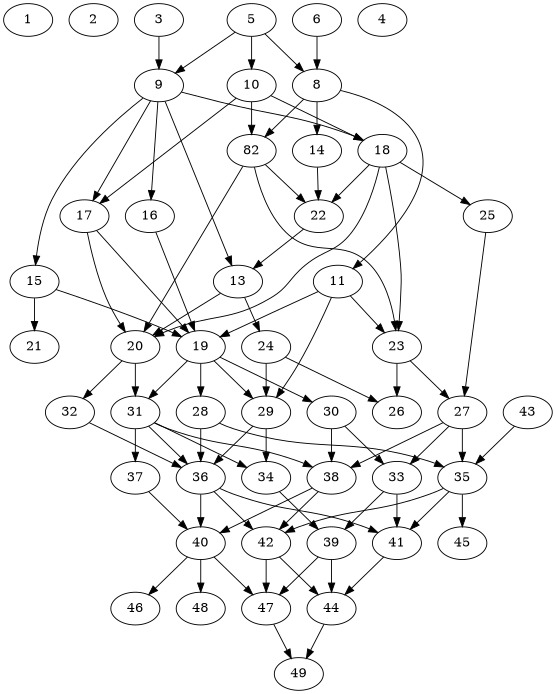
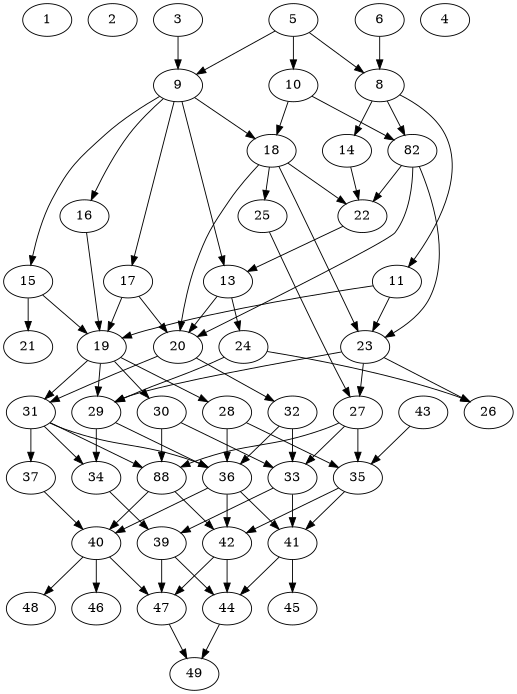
edge "10" -> "17": removed
edge "11" -> "29": now "23" -> "29"
edge "32" -> "33": added
node "38": label "38" -> "88"
edge "35" -> "45": now "41" -> "45"
